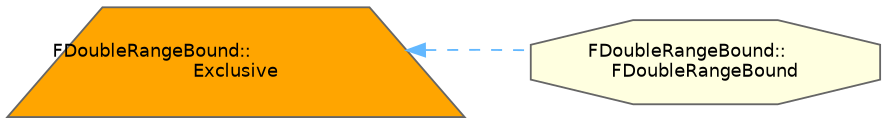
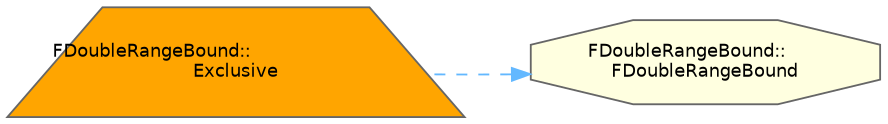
edge "FDoubleRangeBound:: FDoubleRangeBound" -> "FDoubleRangeBound:: Exclusive": reversed
